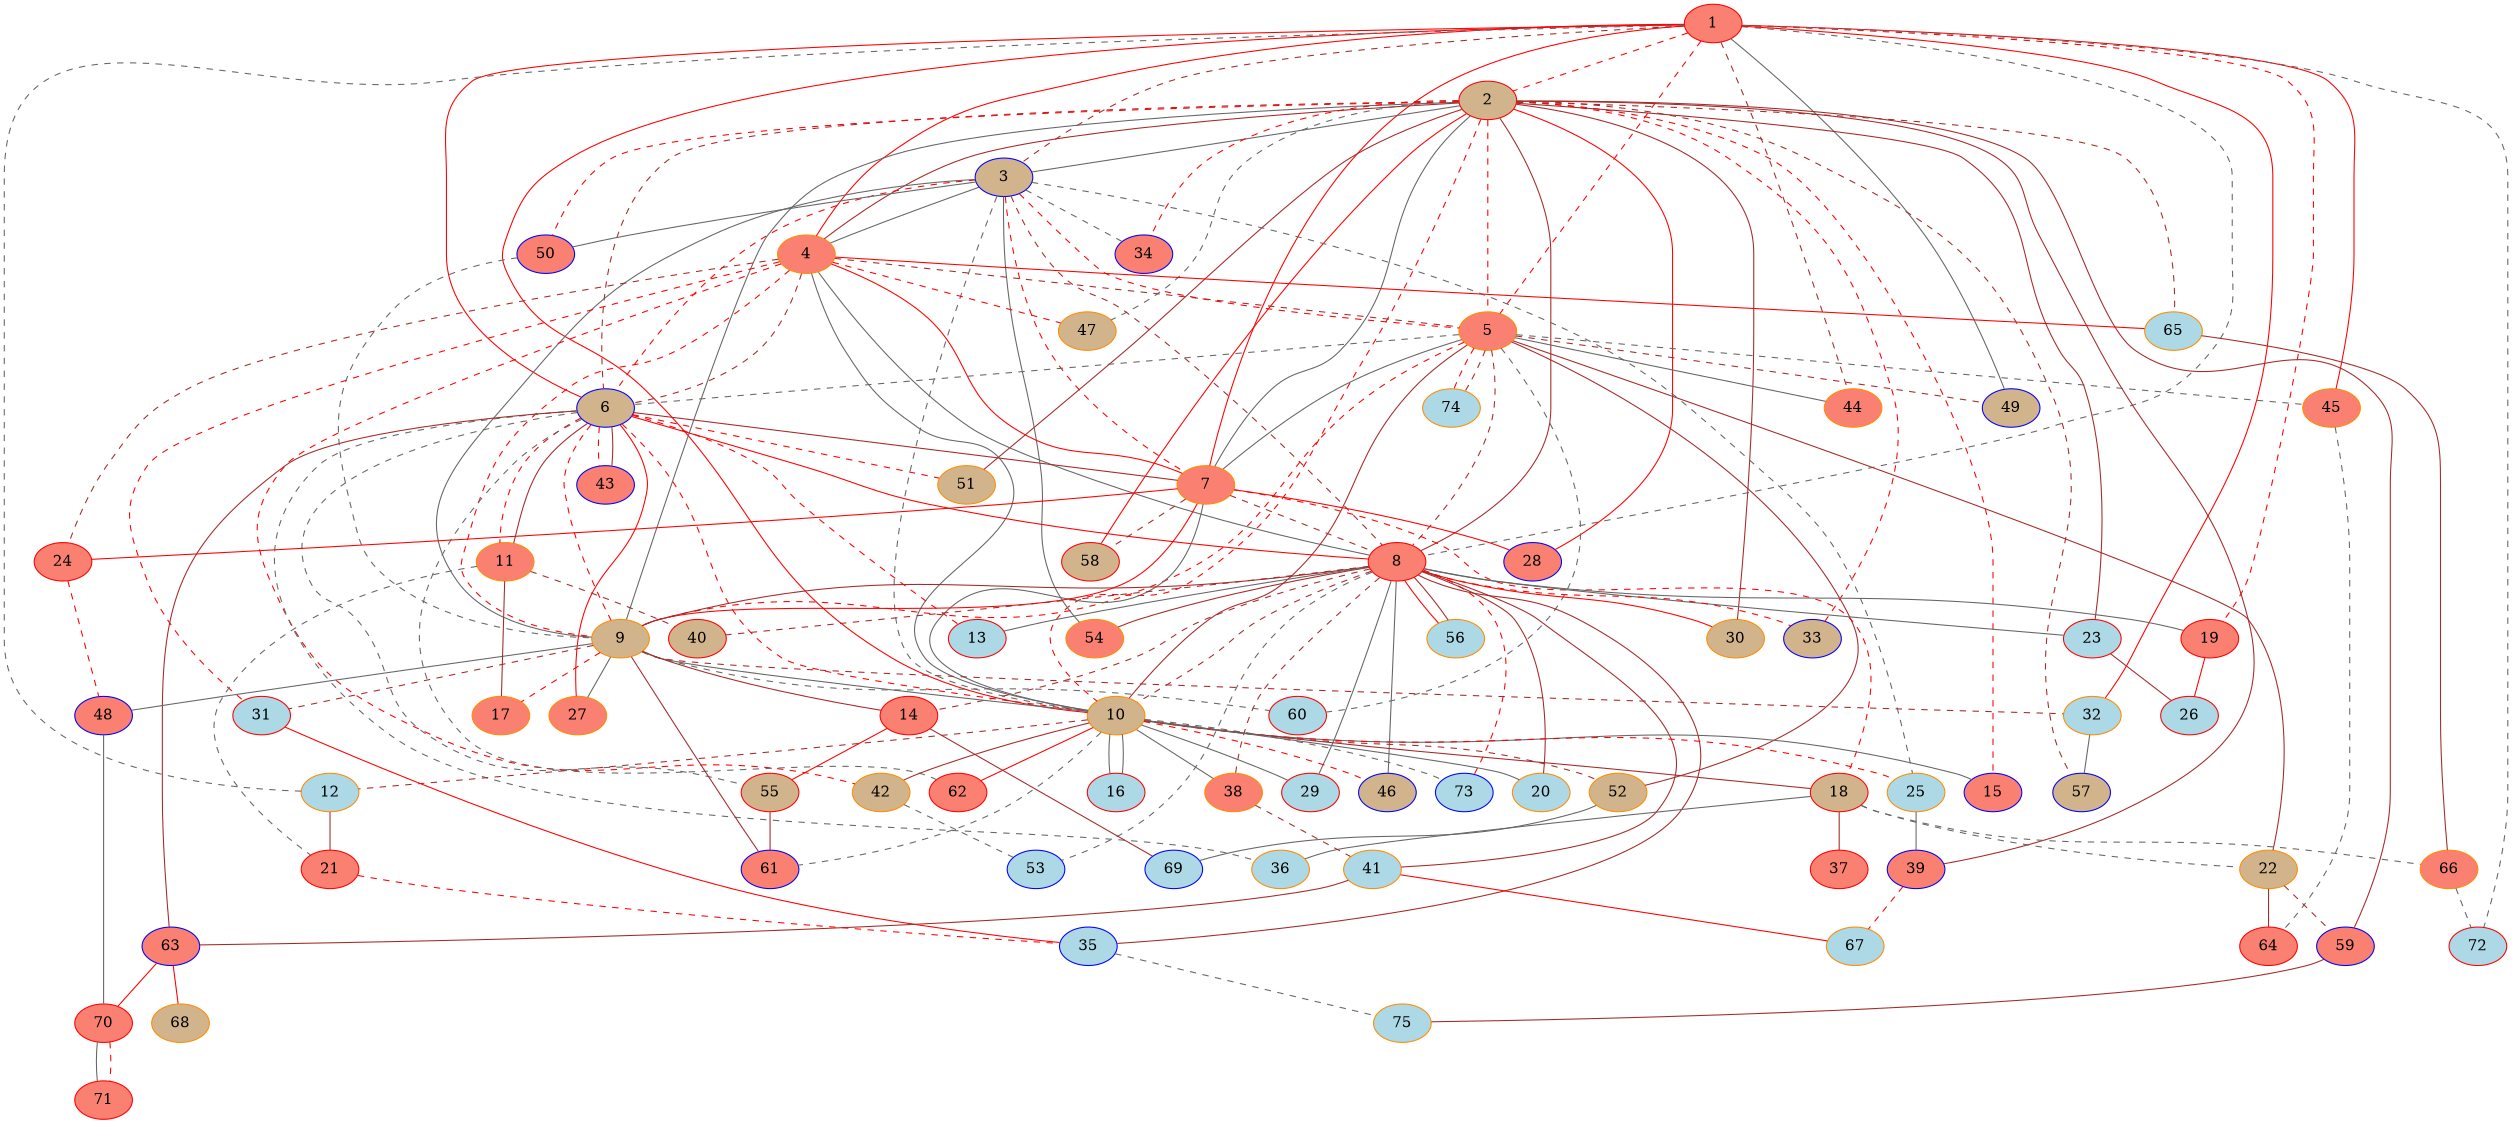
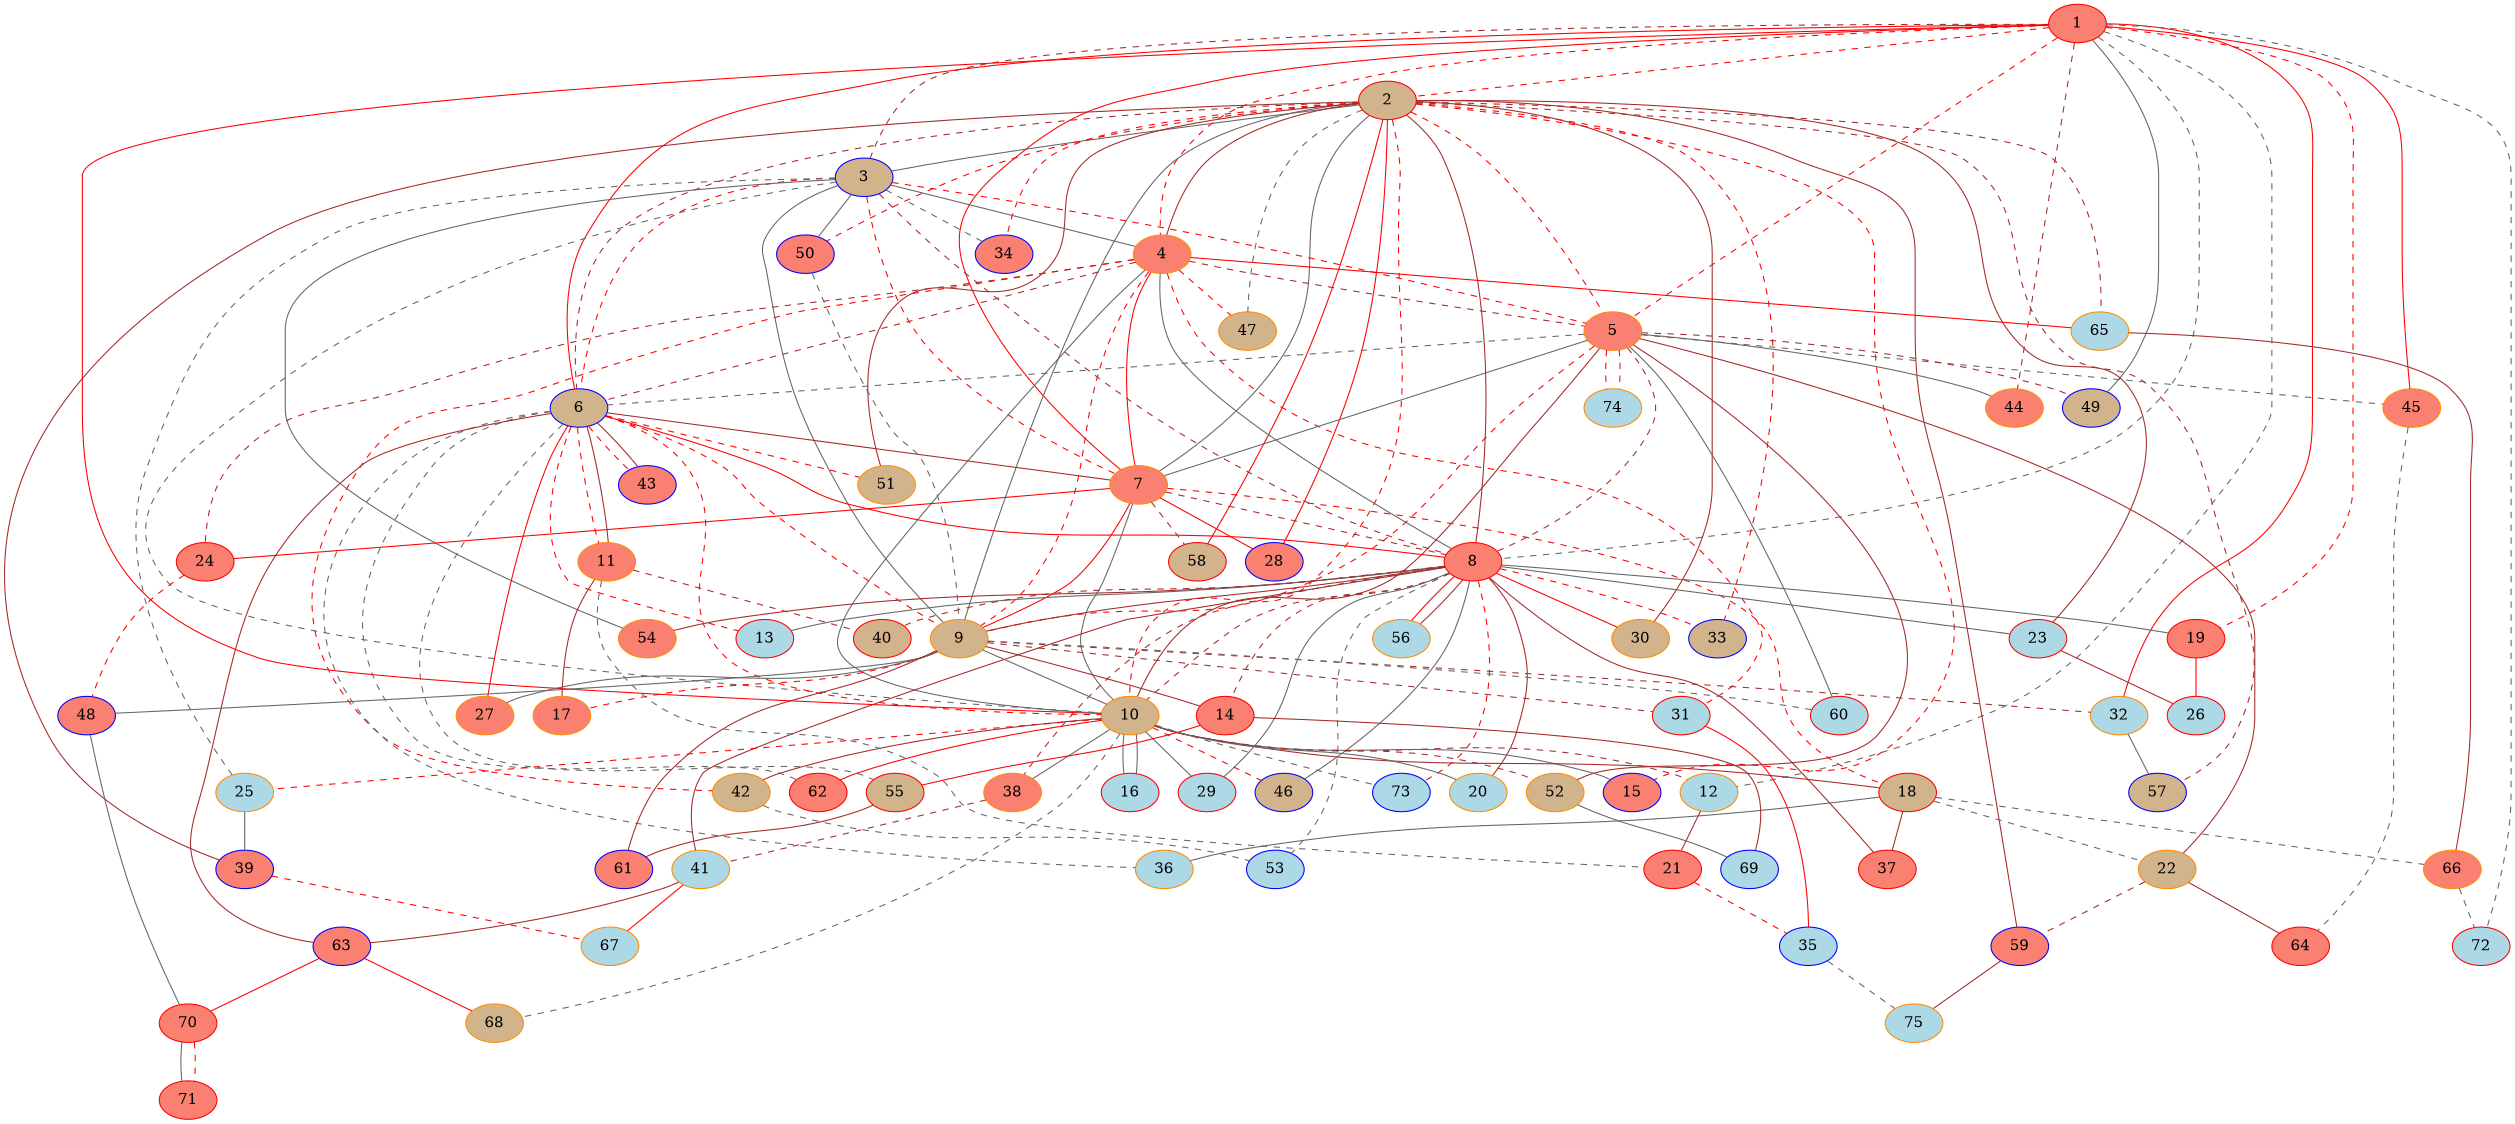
edge "1" -- "4": style solid -> dashed
edge "5" -- "60": style dashed -> solid
edge "10" -- "61": now "10" -- "68"
edge "8" -- "35": now "8" -- "37"
